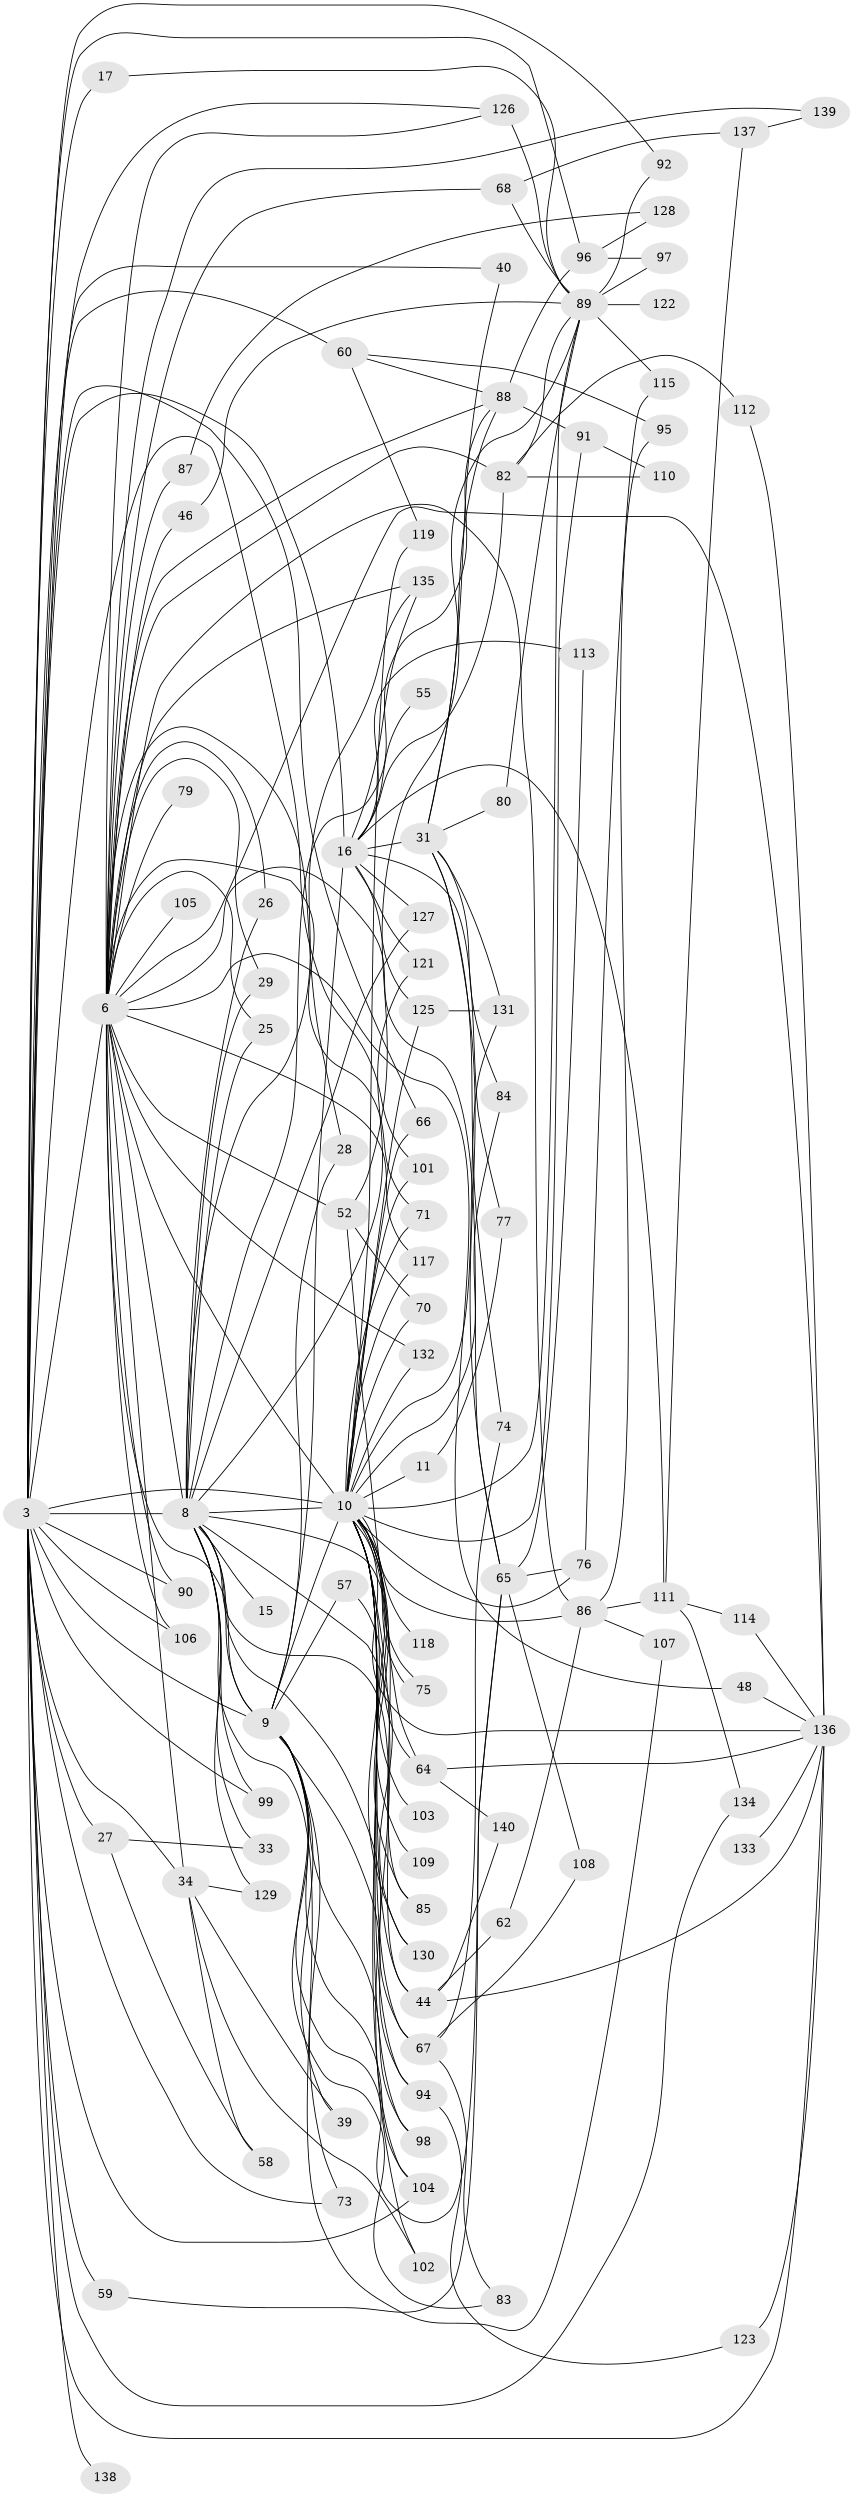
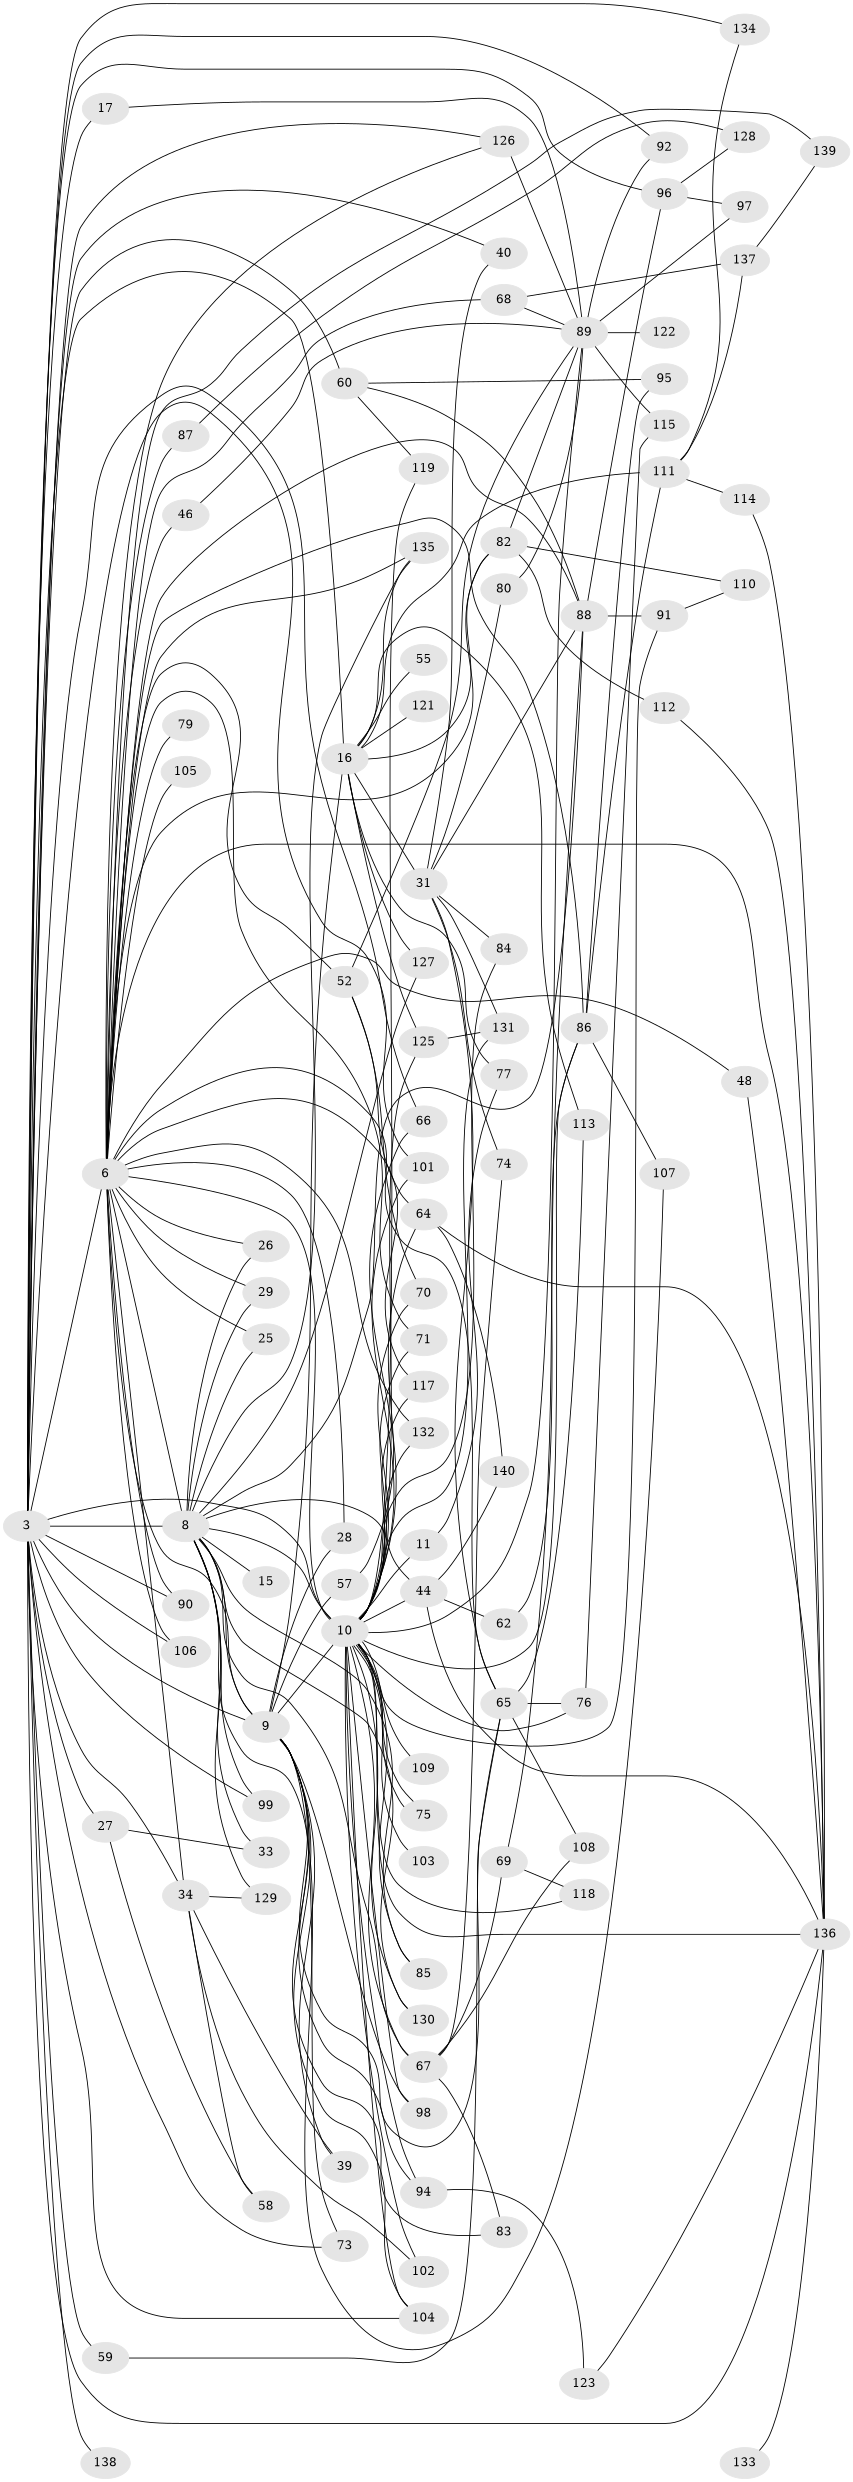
edge "121" -- "8": removed
node "69": added
